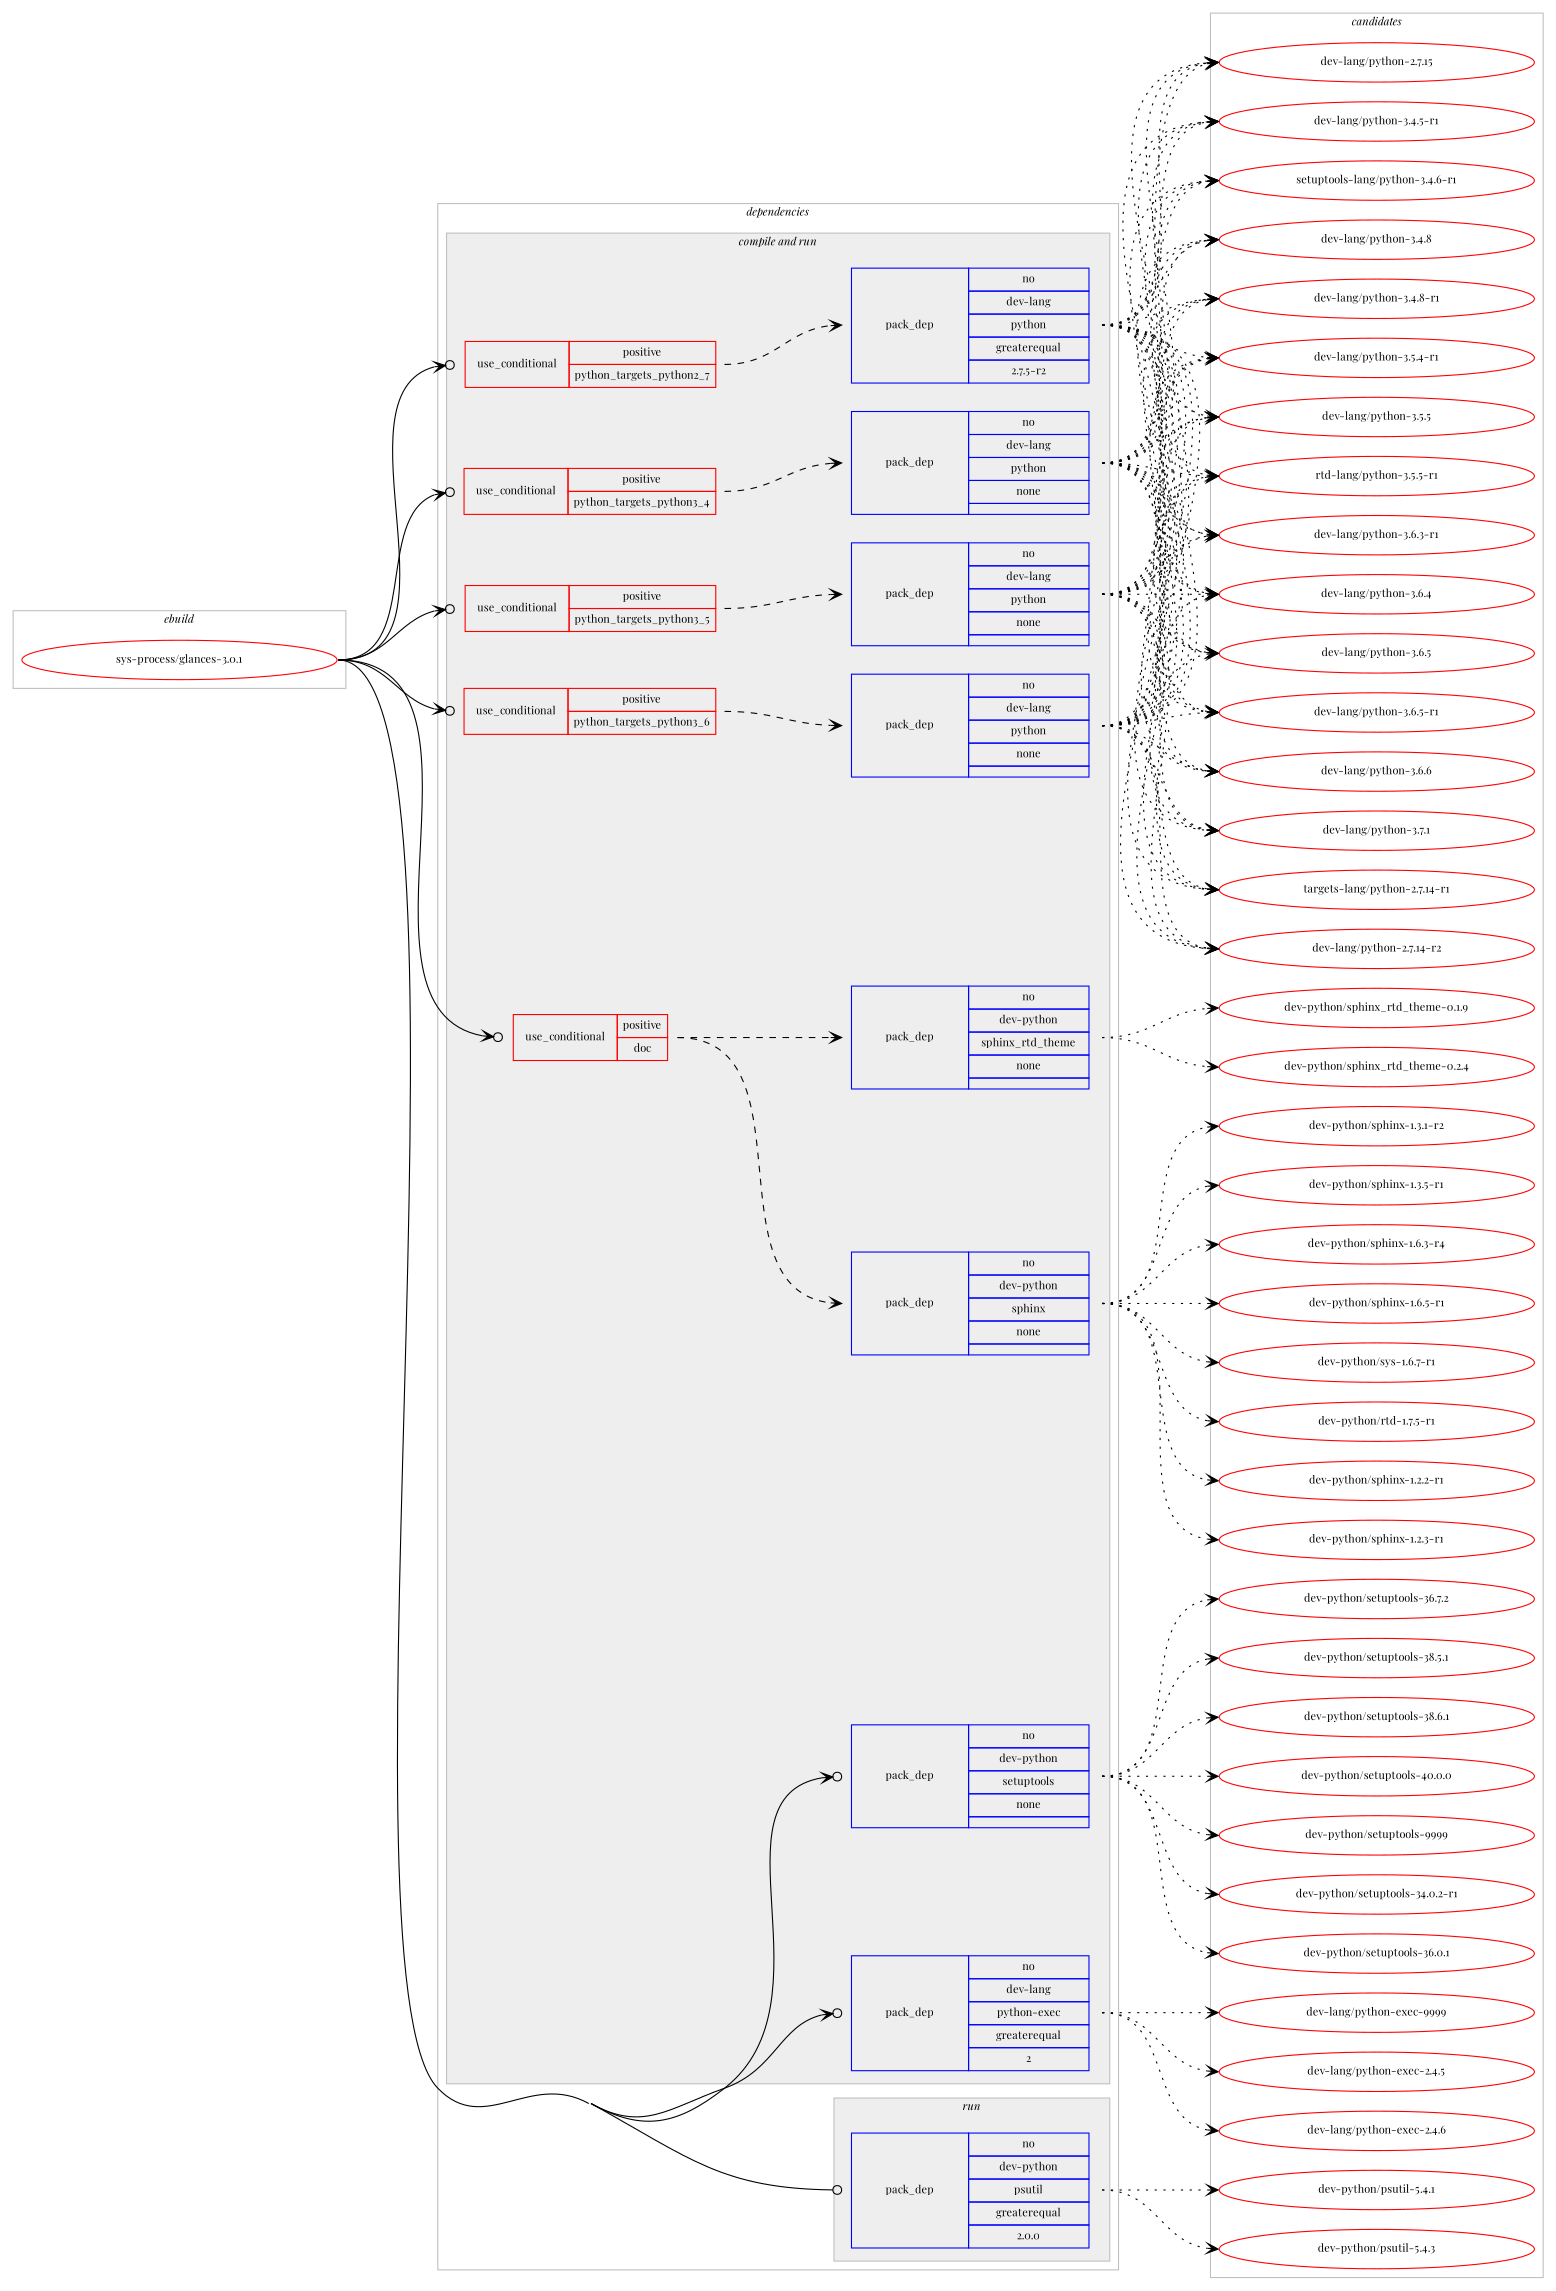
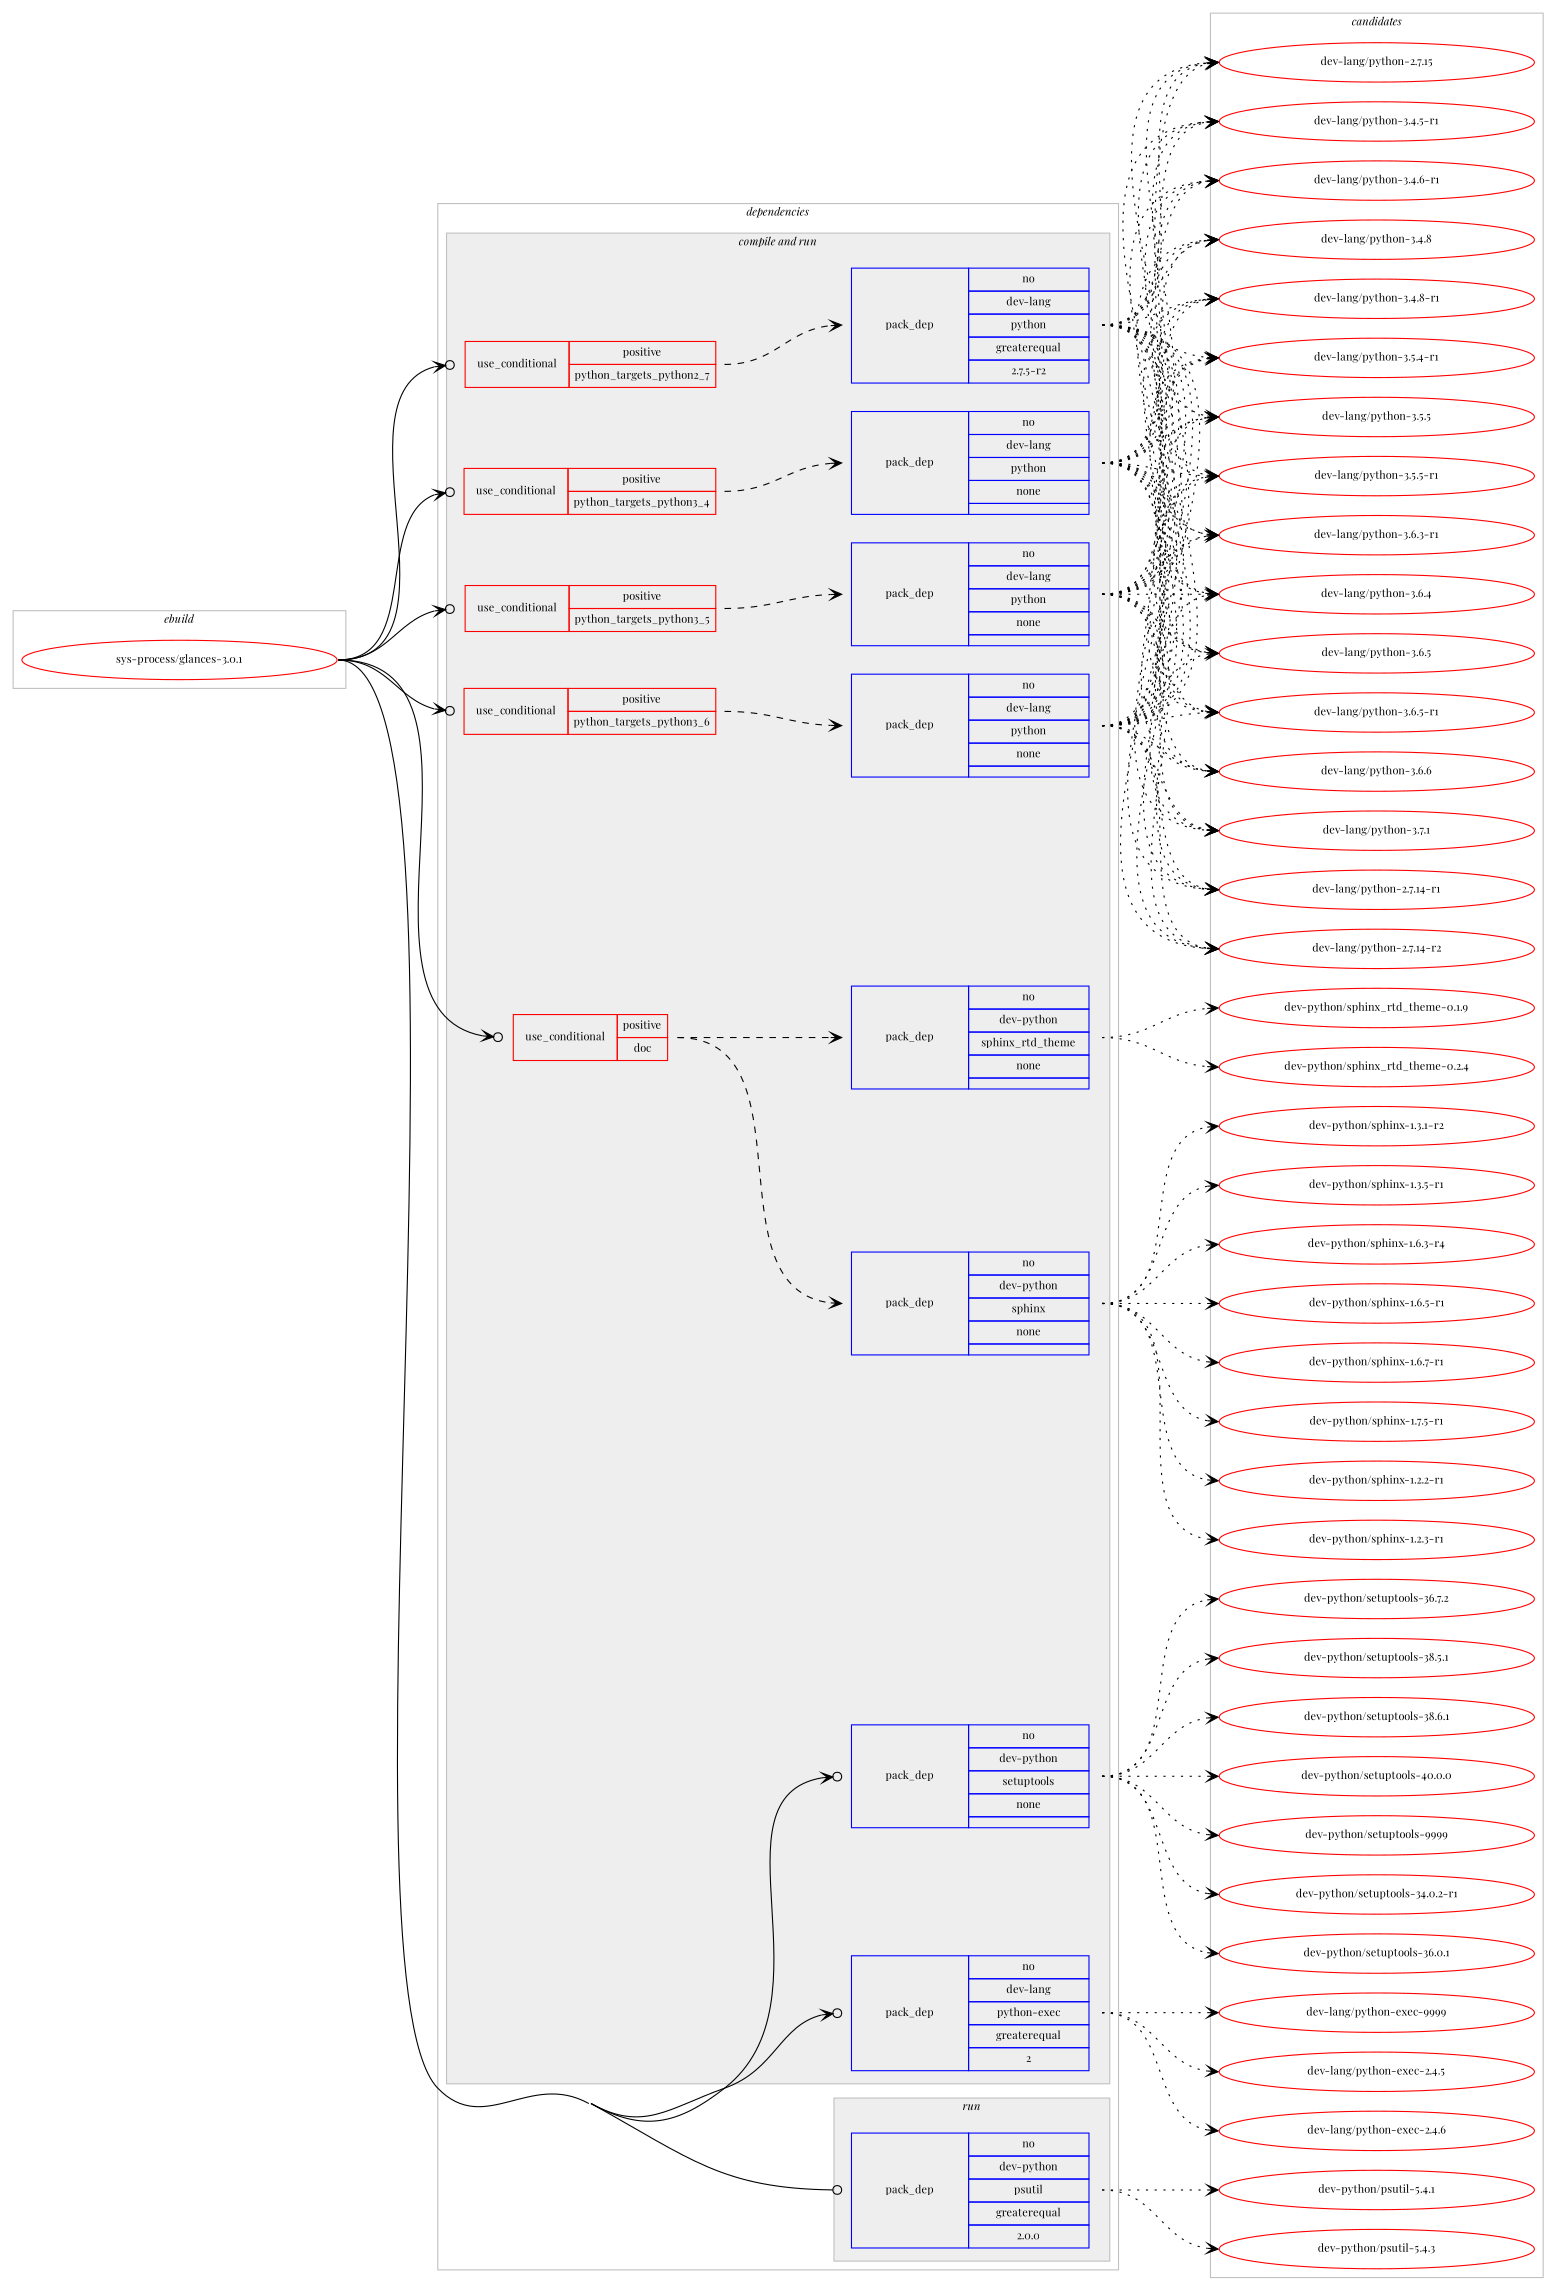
node "setuptools-lang/python-3.4.6-r1": label "setuptools-lang/python-3.4.6-r1" -> "dev-lang/python-3.4.6-r1"
node "rtd-lang/python-3.5.5-r1": label "rtd-lang/python-3.5.5-r1" -> "dev-lang/python-3.5.5-r1"
node "targets-lang/python-2.7.14-r1": label "targets-lang/python-2.7.14-r1" -> "dev-lang/python-2.7.14-r1"
node "dev-python/sys-1.6.7-r1": label "dev-python/sys-1.6.7-r1" -> "dev-python/sphinx-1.6.7-r1"
node "dev-python/rtd-1.7.5-r1": label "dev-python/rtd-1.7.5-r1" -> "dev-python/sphinx-1.7.5-r1"
